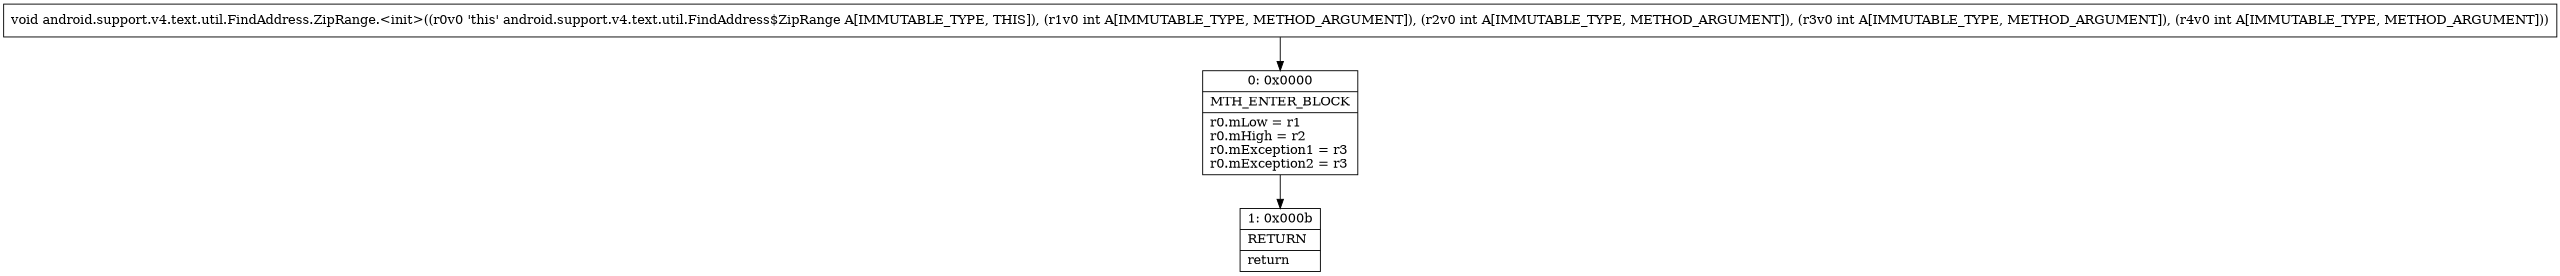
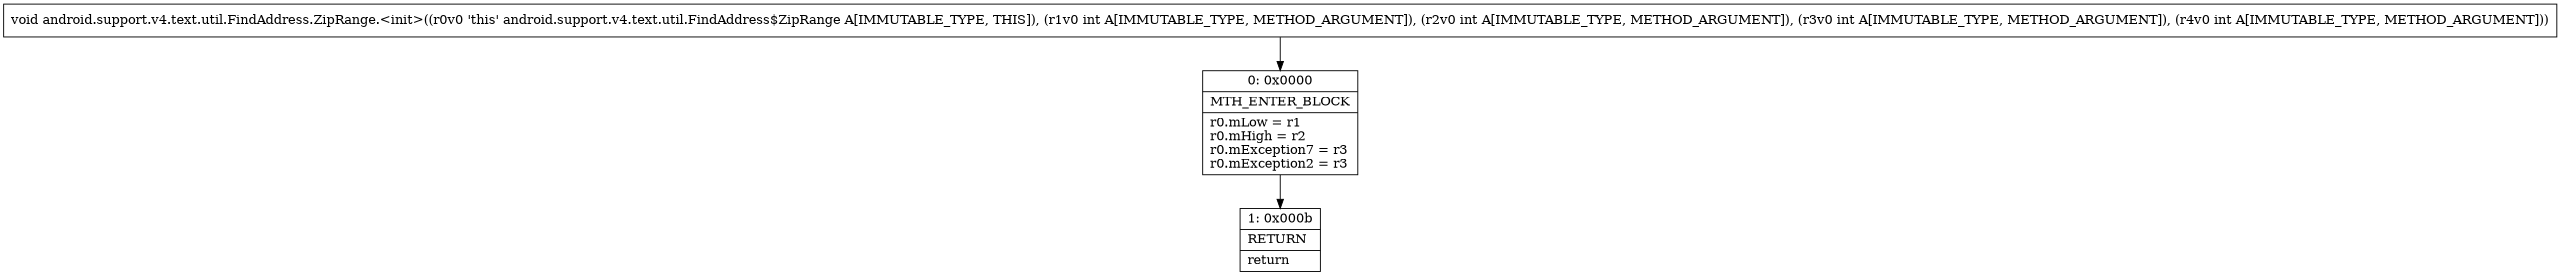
node "0: 0x0000": text "r0.mException1 = r3" -> "r0.mException7 = r3"
